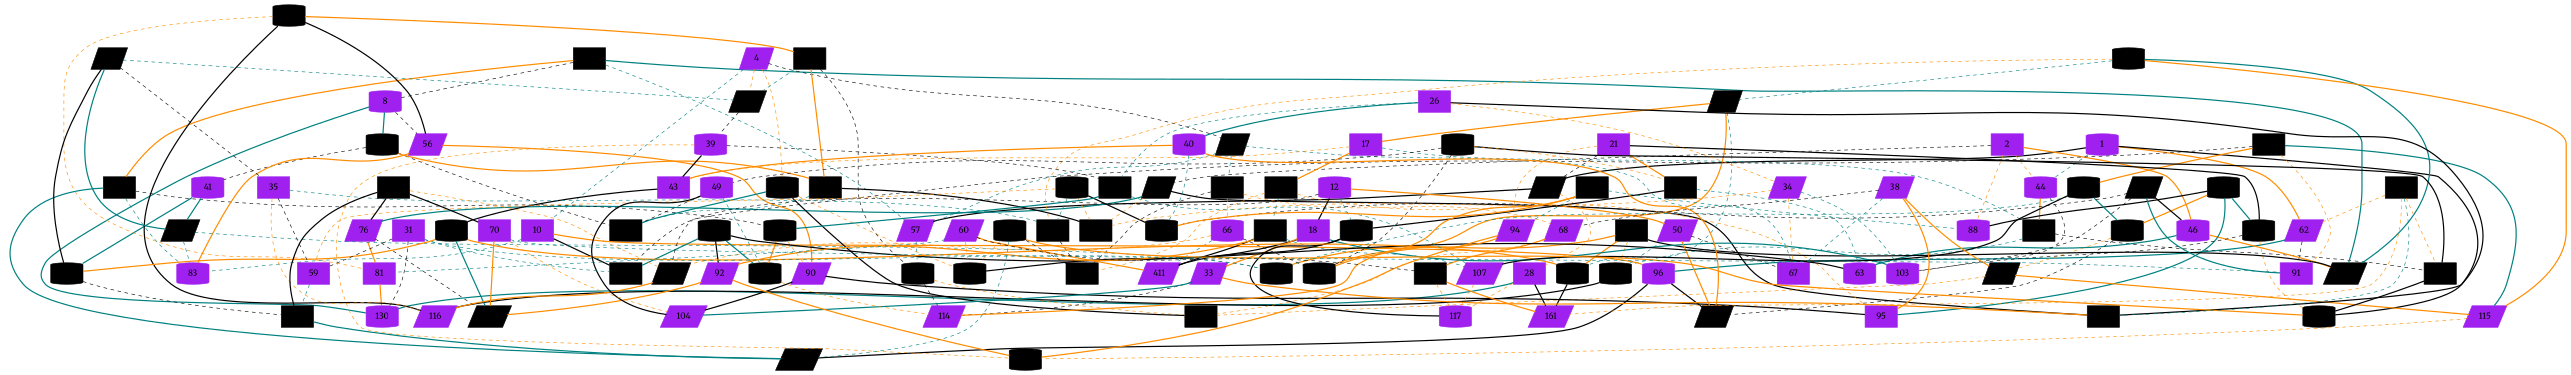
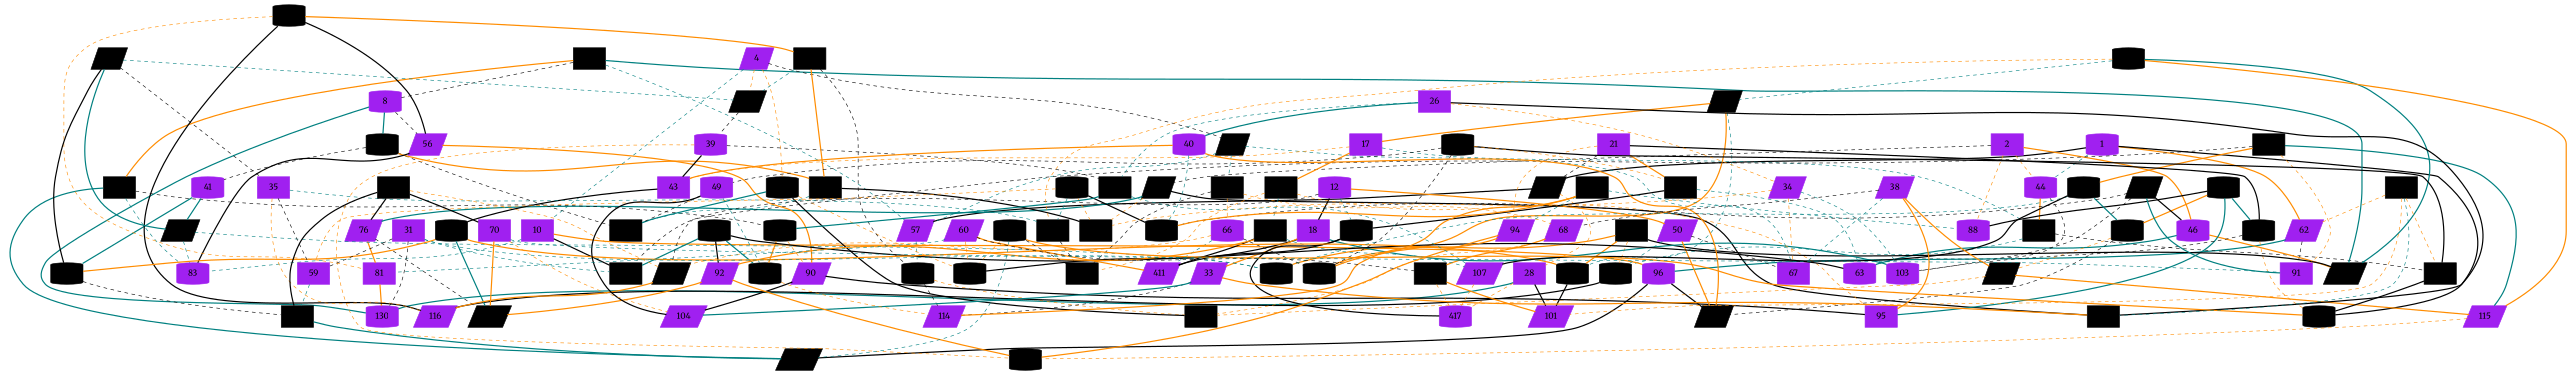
edge "56" -- "83": color darkorange -> black
node "117": label "117" -> "417"
node "161": label "161" -> "101"
